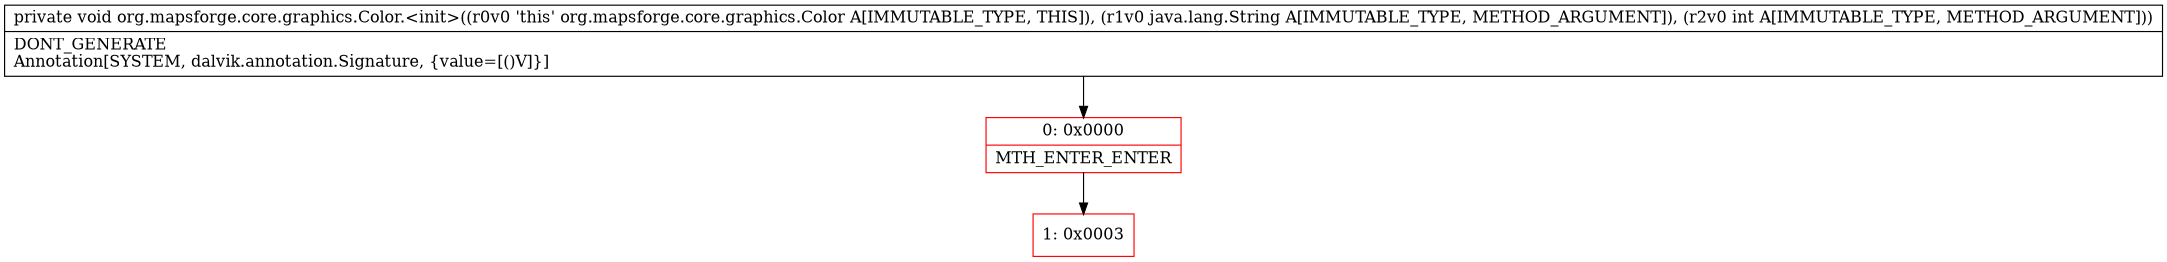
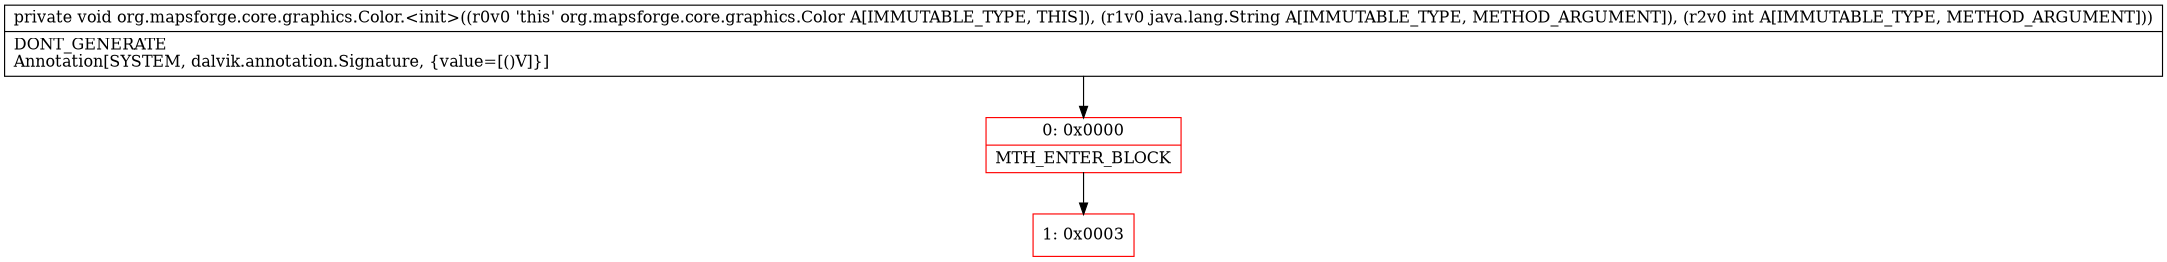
node "0: 0x0000": text "MTH_ENTER_ENTER" -> "MTH_ENTER_BLOCK"
